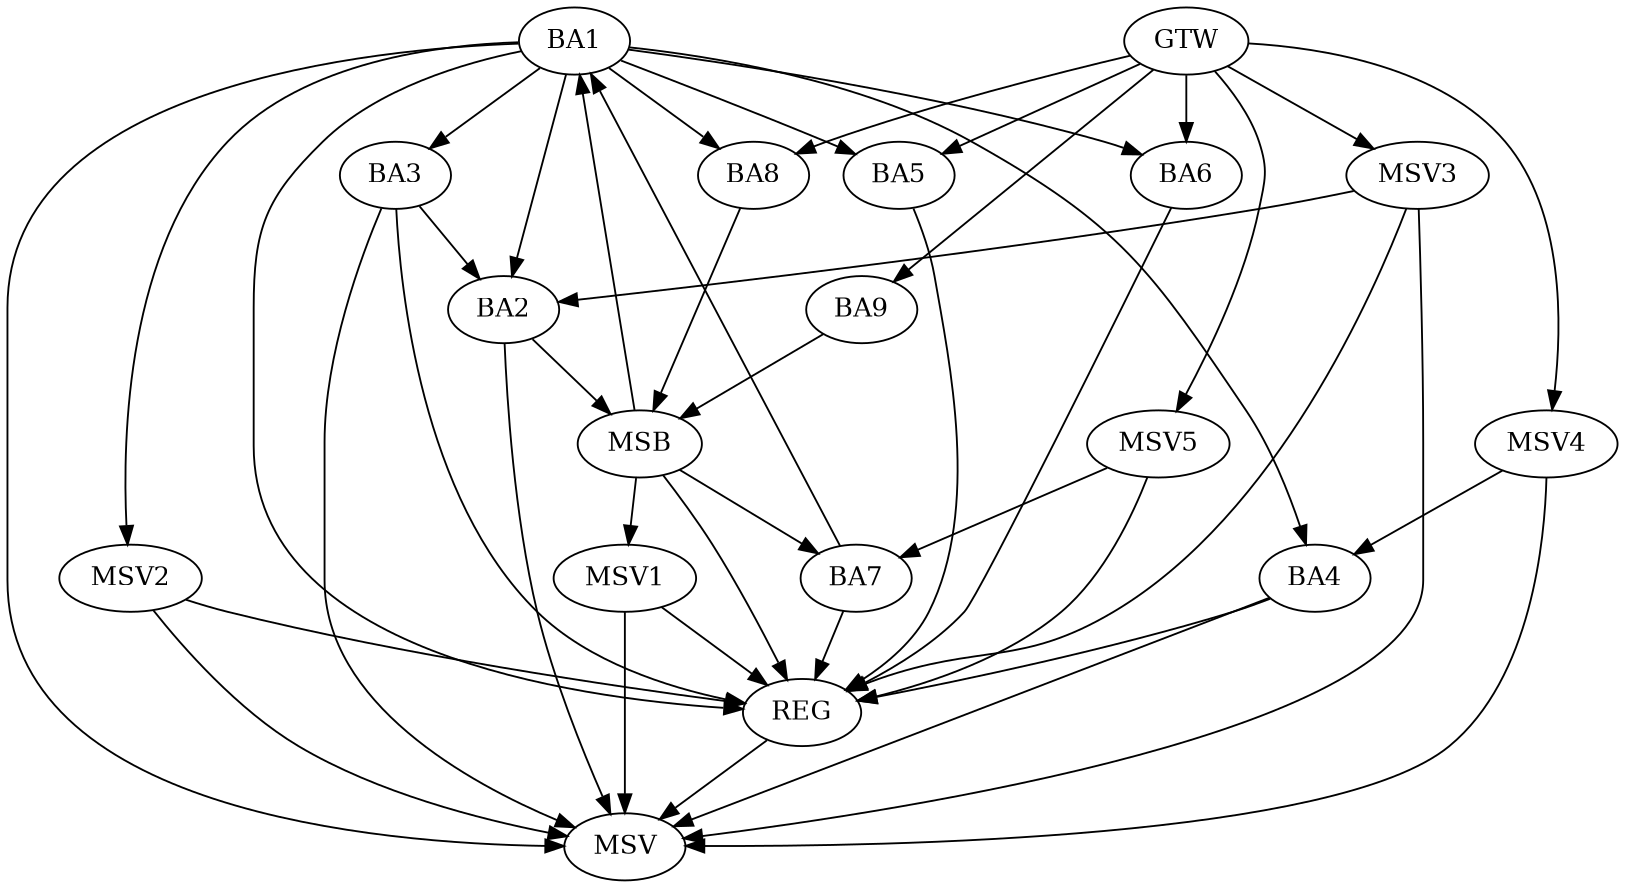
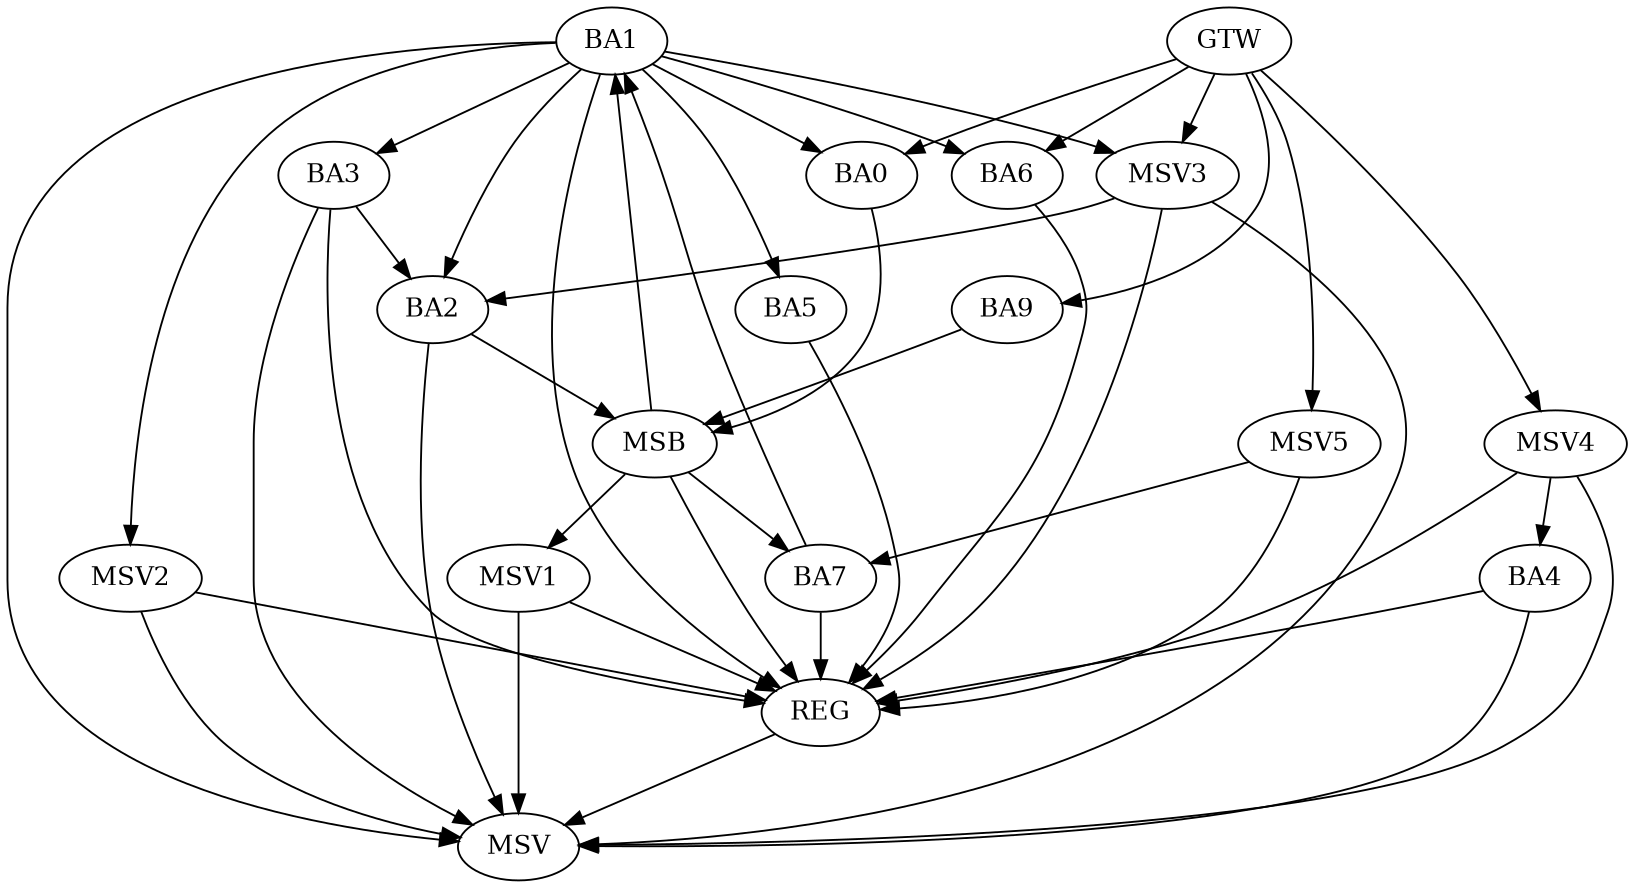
edge "GTW" -> "BA5": removed
node "BA8": label "BA8" -> "BA0"
edge "BA1" -> "BA4": now "BA1" -> "MSV3"
edge "MSV4" -> "REG": added
